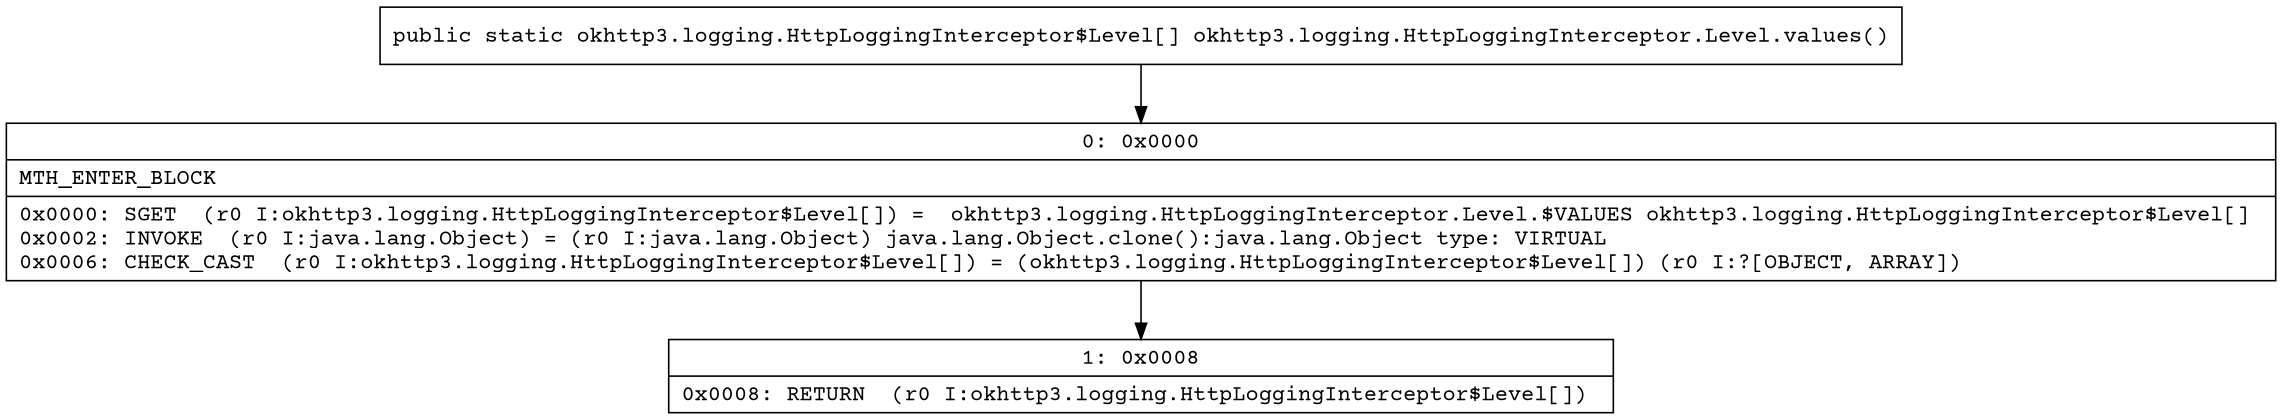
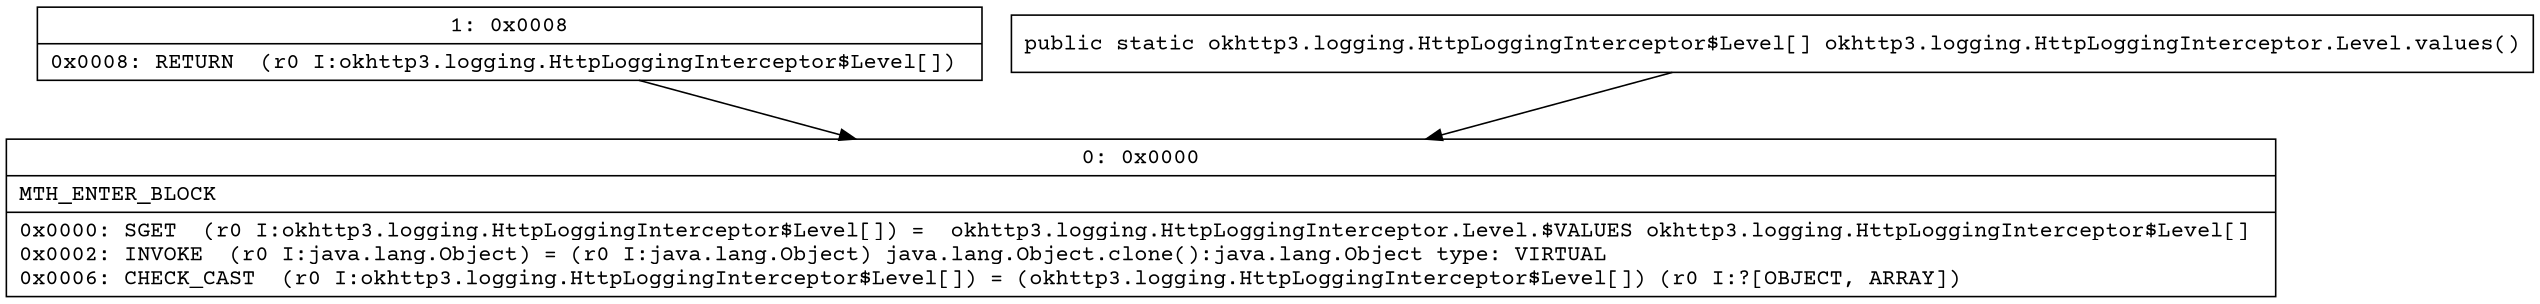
edge "0: 0x0000" -> "1: 0x0008": reversed
